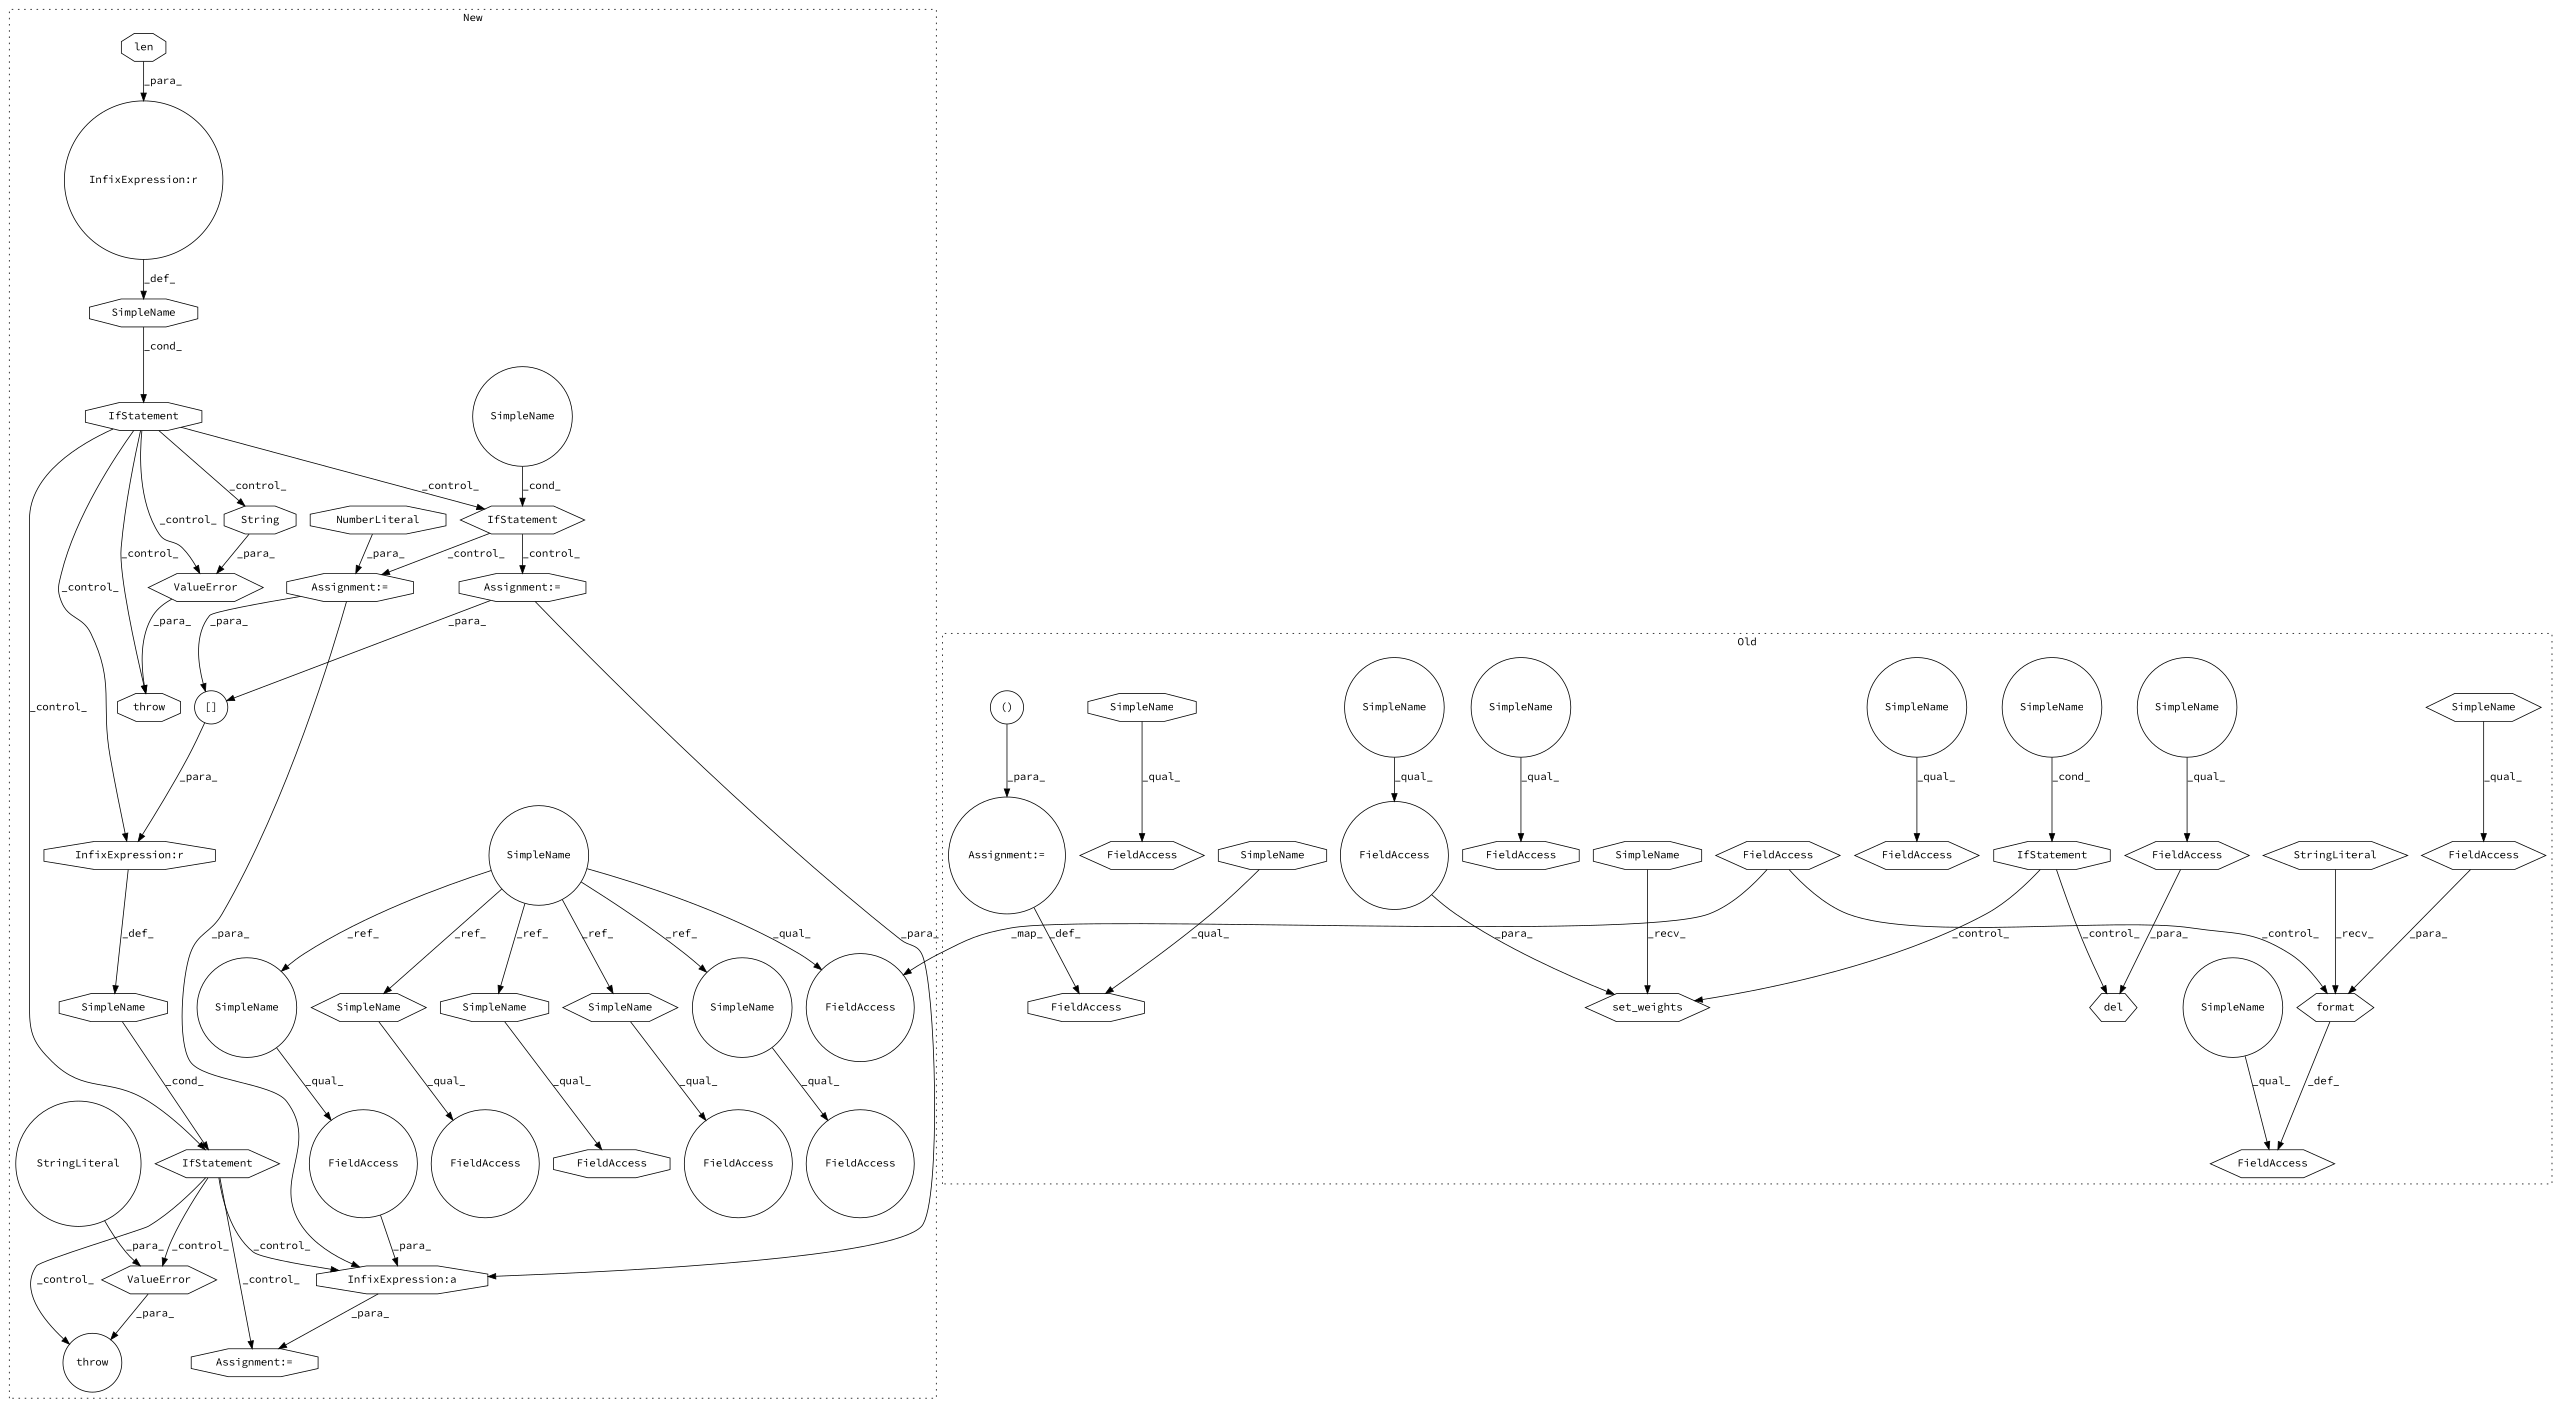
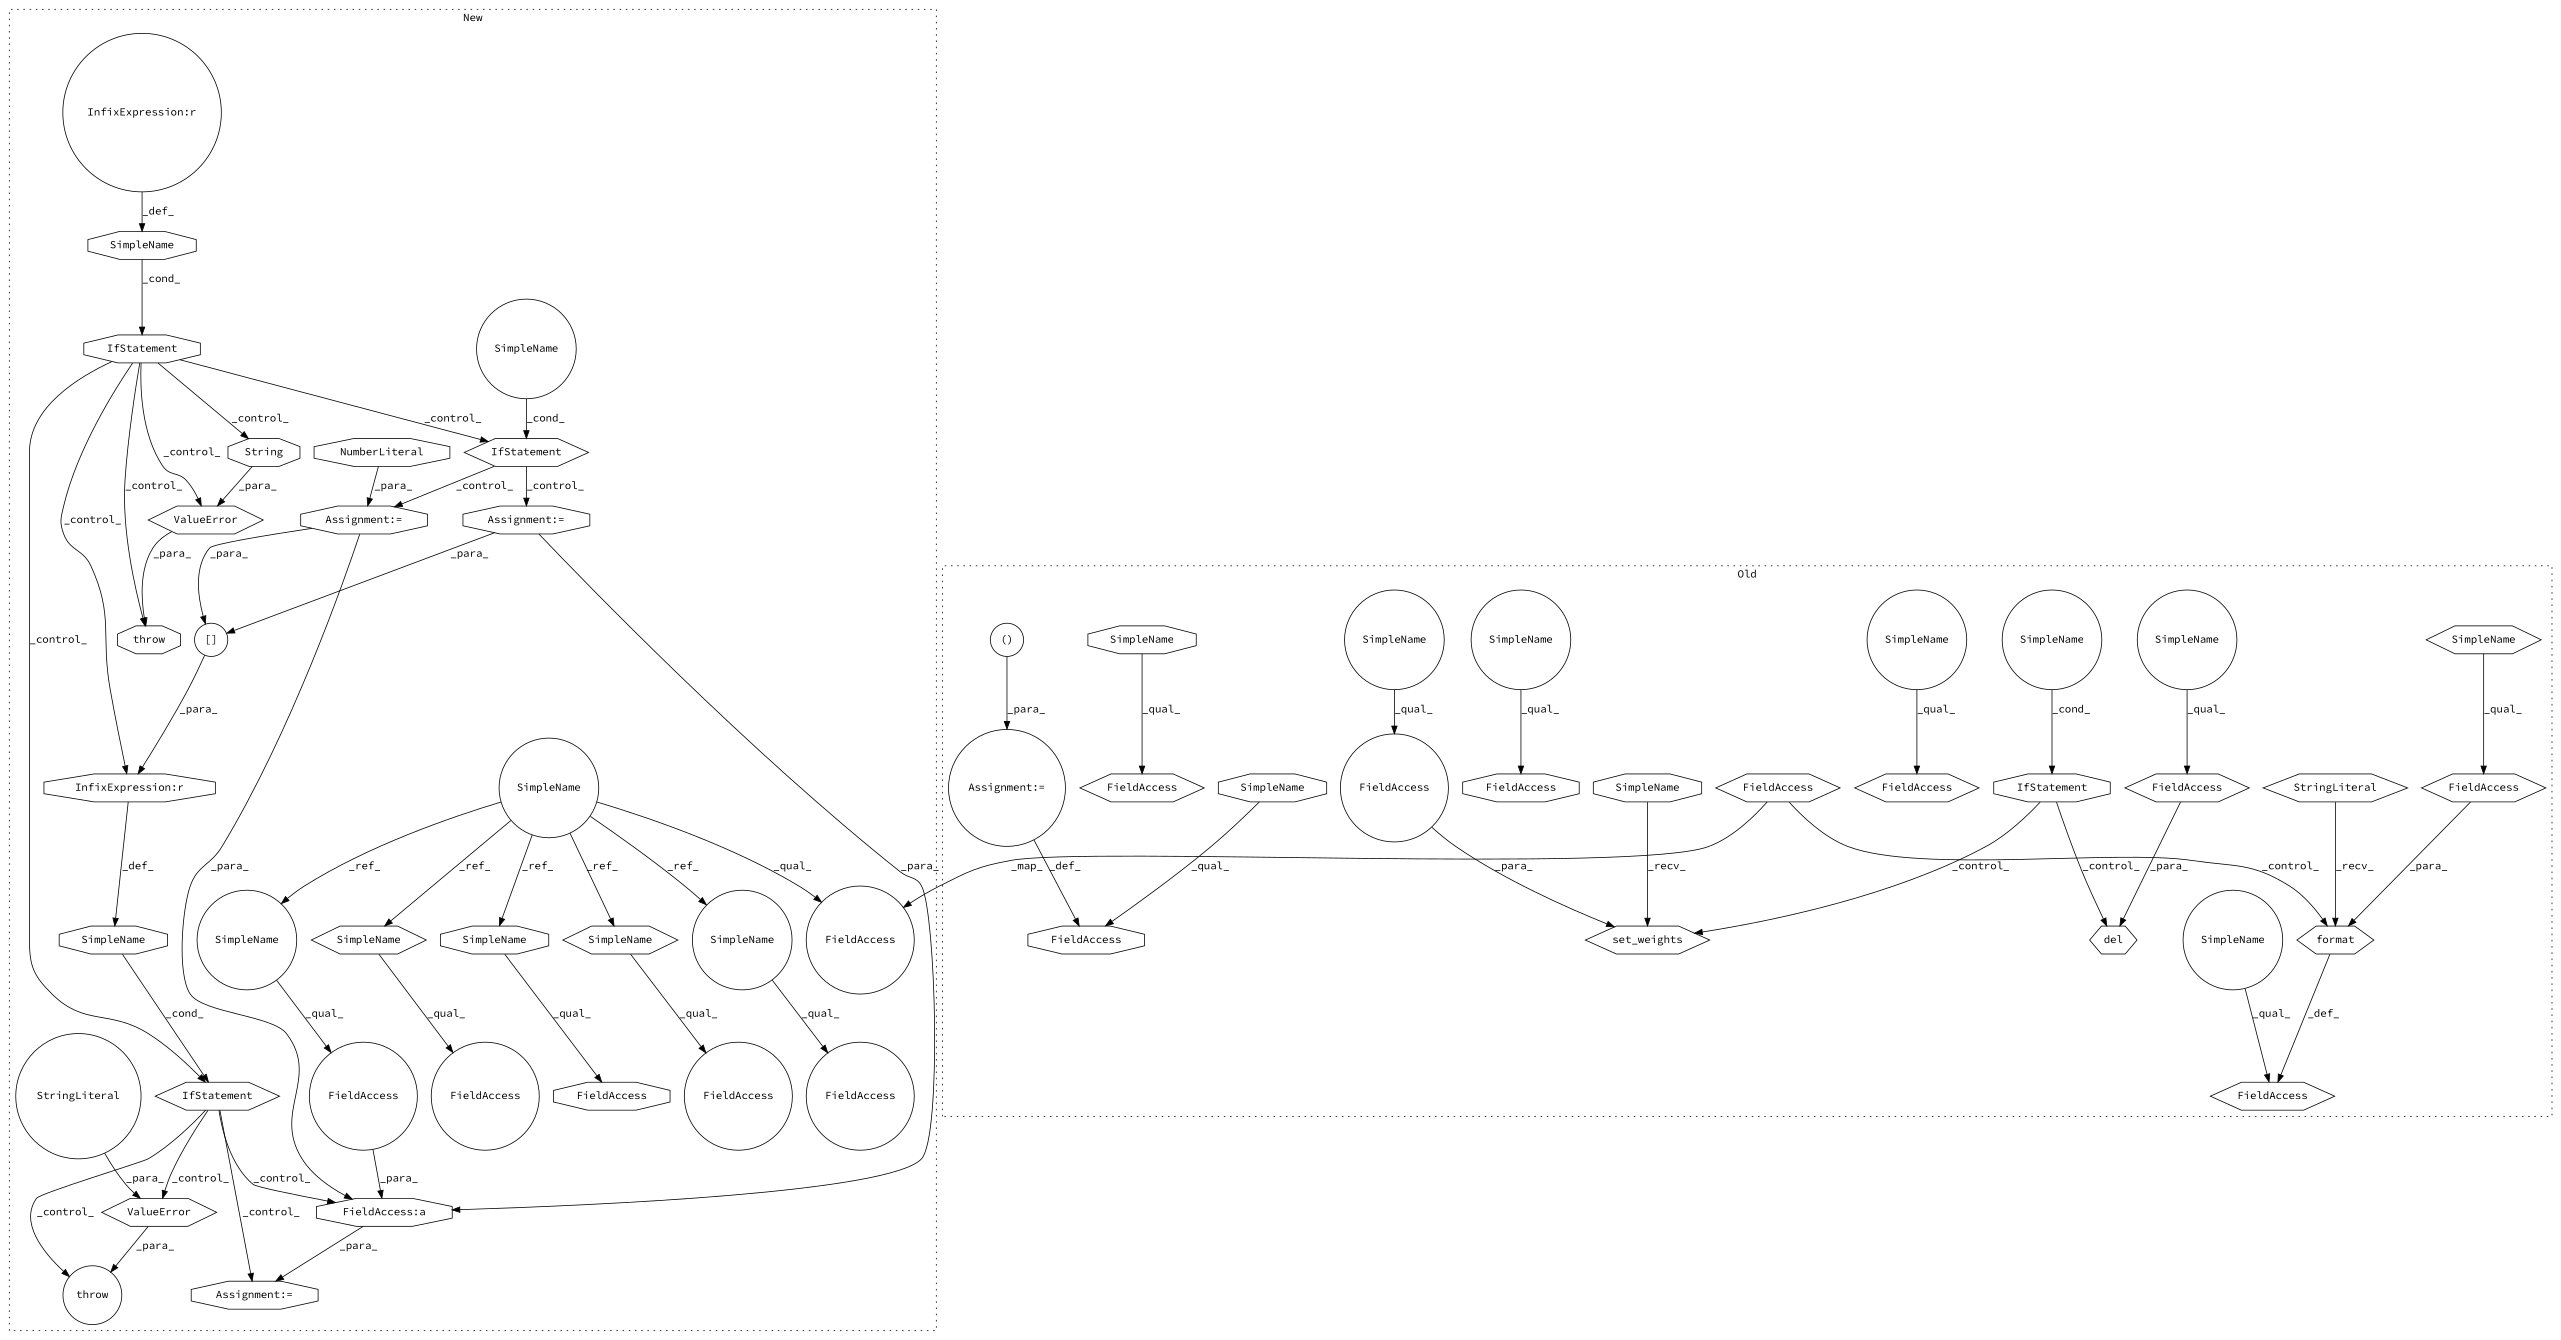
node "len": removed
node "InfixExpression:a": label "InfixExpression:a" -> "FieldAccess:a"
